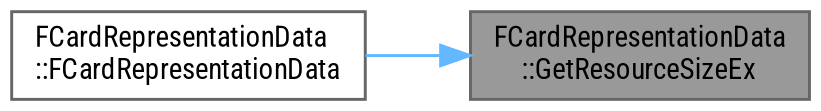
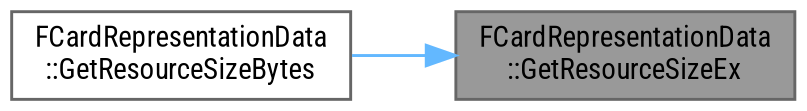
node "FCardRepresentationData ::FCardRepresentationData": label "FCardRepresentationData ::FCardRepresentationData" -> "FCardRepresentationData ::GetResourceSizeBytes"
